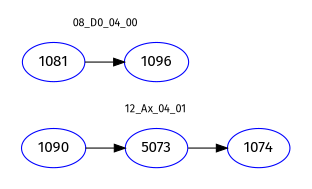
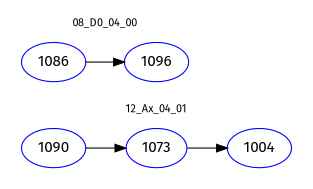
node "1081": label "1081" -> "1086"
node "5073": label "5073" -> "1073"
node "1074": label "1074" -> "1004"
